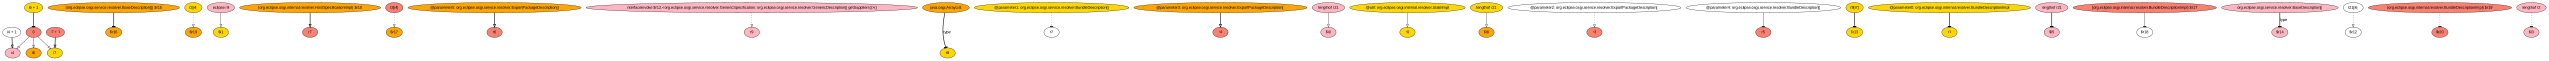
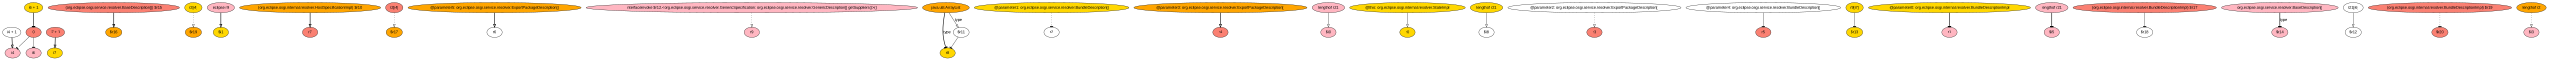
node "(org.eclipse.osgi.service.resolver.BaseDescription[]) $r15": fillcolor orange -> salmon
node "java.osgi.ArrayList": label "java.osgi.ArrayList" -> "java.util.ArrayList"
node "@util: org.eclipse.osgi.internal.resolver.StateImpl": label "@util: org.eclipse.osgi.internal.resolver.StateImpl" -> "@this: org.eclipse.osgi.internal.resolver.StateImpl"
node "lengthof r2": fillcolor lightpink -> orange
edge "(org.eclipse.osgi.service.resolver.BaseDescription[]) $r15" -> "$r16": arrowhead tee -> onormal
edge "eclipse r9" -> "$i1": style solid -> bold
edge "r9[i7]" -> "$r13": style bold -> solid
edge "r21[i6]" -> "$r12": style dotted -> solid
edge "lengthof r2" -> "$i3": arrowhead tee -> onormal
node "r6": fillcolor salmon -> white
node "$r11": added
node "$i8": fillcolor orange -> white
node "r1": fillcolor gold -> lightpink
edge "0" -> "i4": arrowhead onormal -> tee
edge "0" -> "i6": arrowhead onormal -> tee
edge "0" -> "i7": removed
node "i6": fillcolor orange -> lightpink
